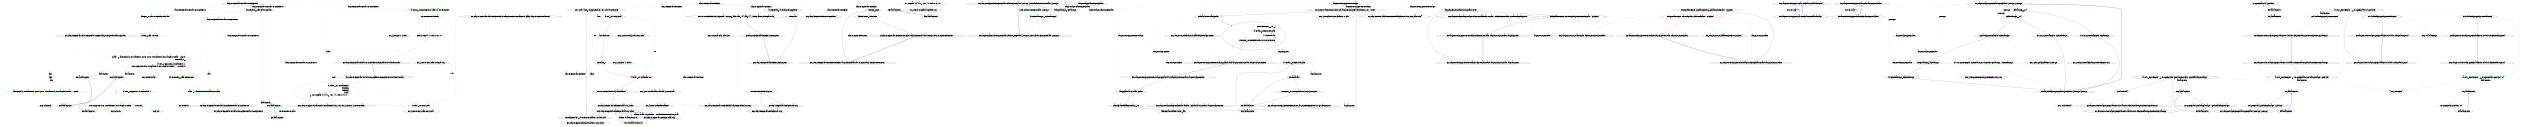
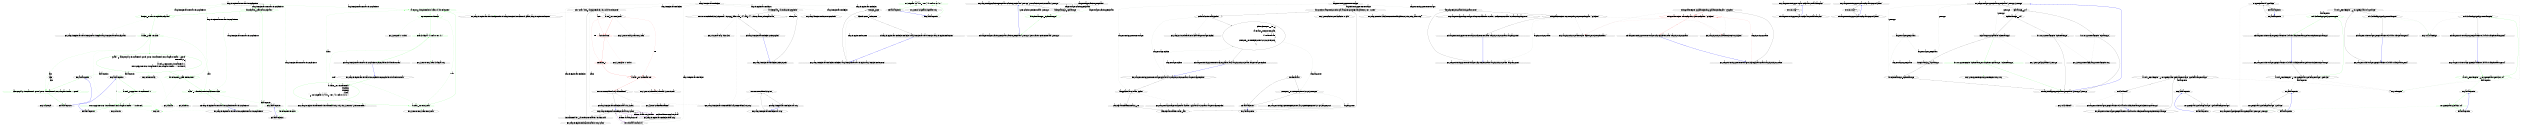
node "var username = ctx.Request.Query.pirate": removed
node "Entry Unk.CallTo": added
